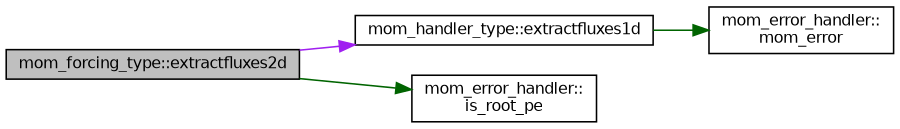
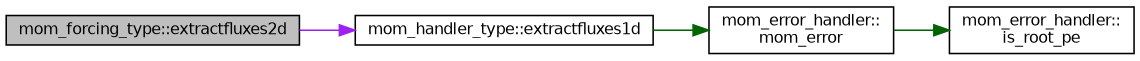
edge "mom_forcing_type::extractfluxes2d" -> "mom_error_handler:: is_root_pe": now "mom_error_handler:: mom_error" -> "mom_error_handler:: is_root_pe"
